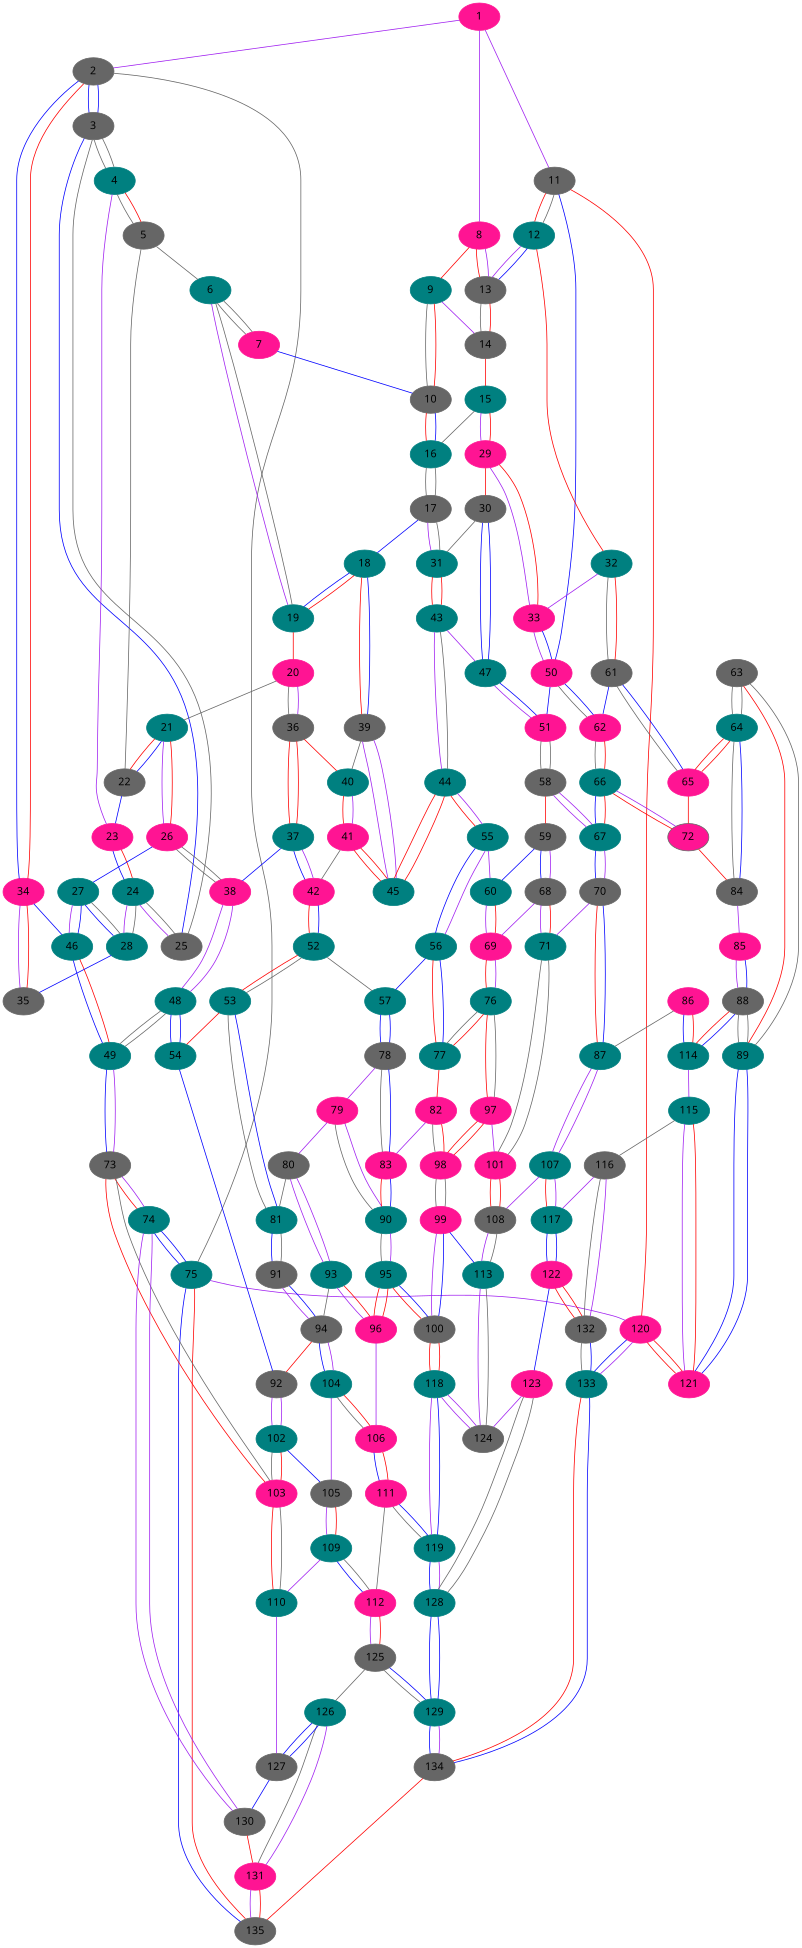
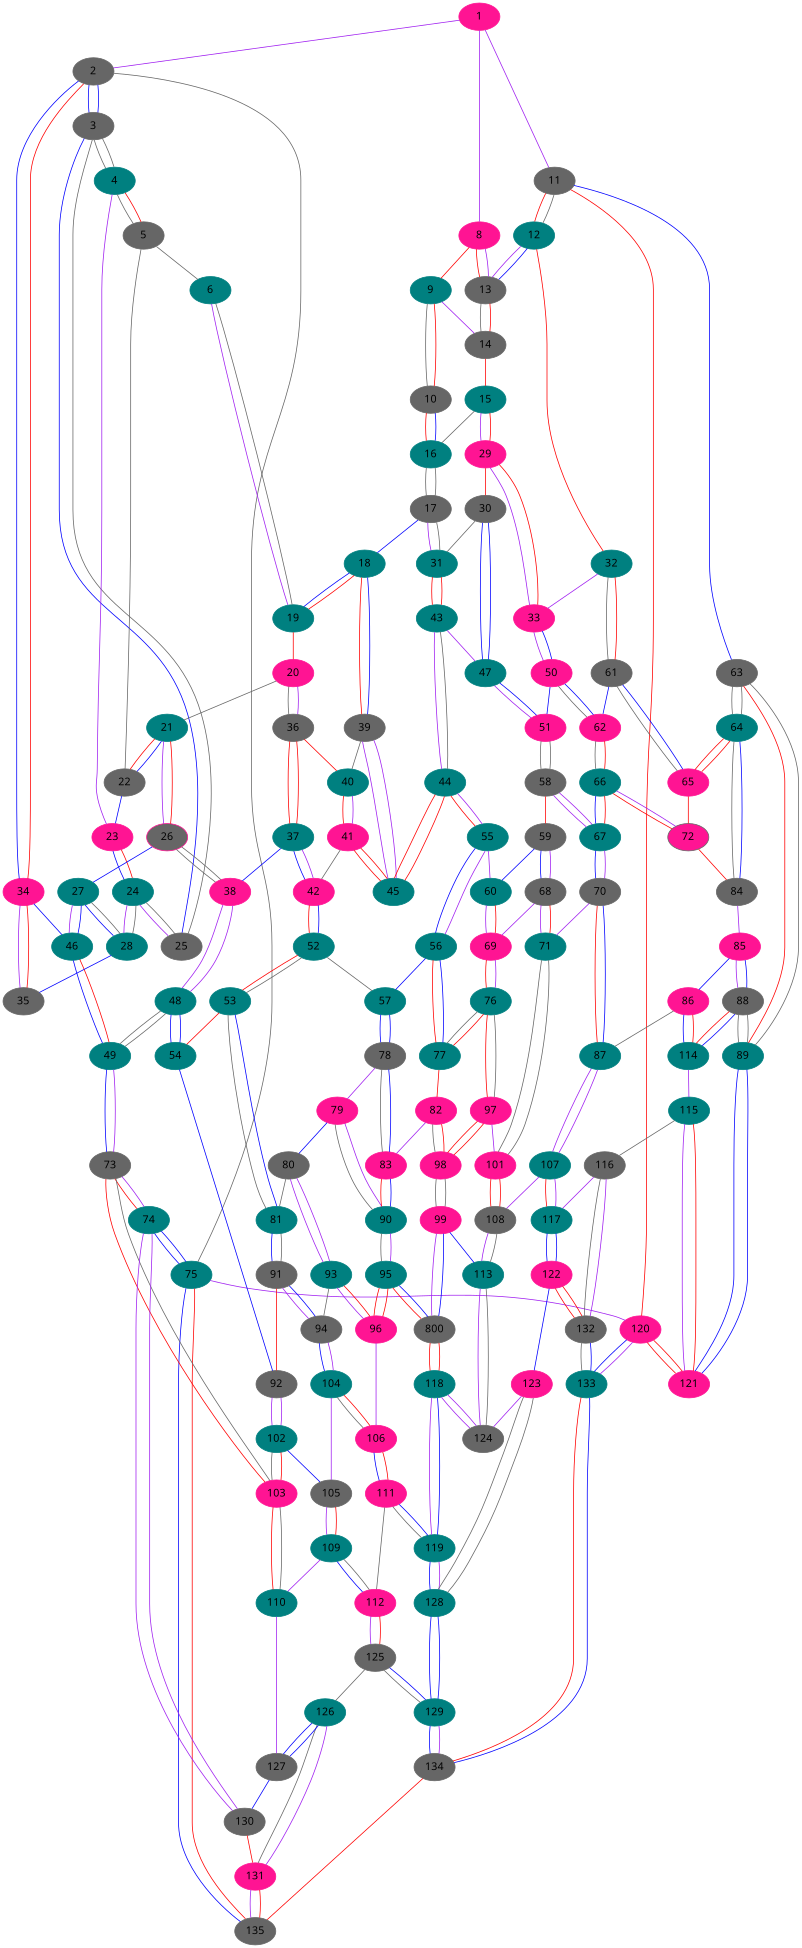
node "7": removed
edge "11" -- "50": now "11" -- "63"
node "26": fillcolor deeppink -> gray40
edge "85" -- "86": added
edge "79" -- "80": color purple -> blue
node "100": label "100" -> "800"
edge "94" -- "92": now "91" -- "92"
